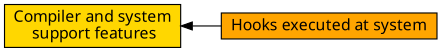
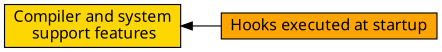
node "Hooks executed at system": label "Hooks executed at system" -> "Hooks executed at startup"
